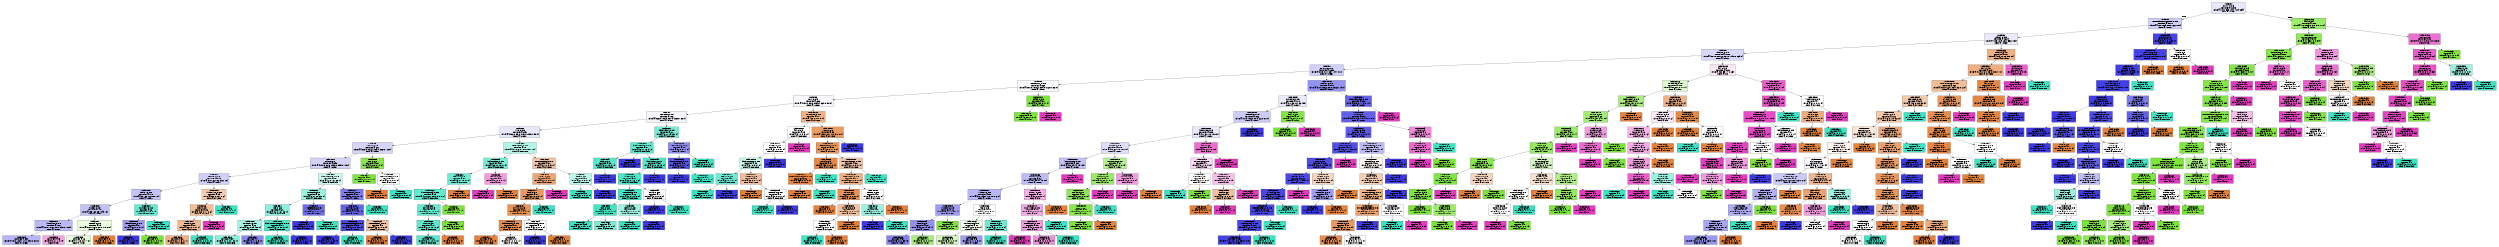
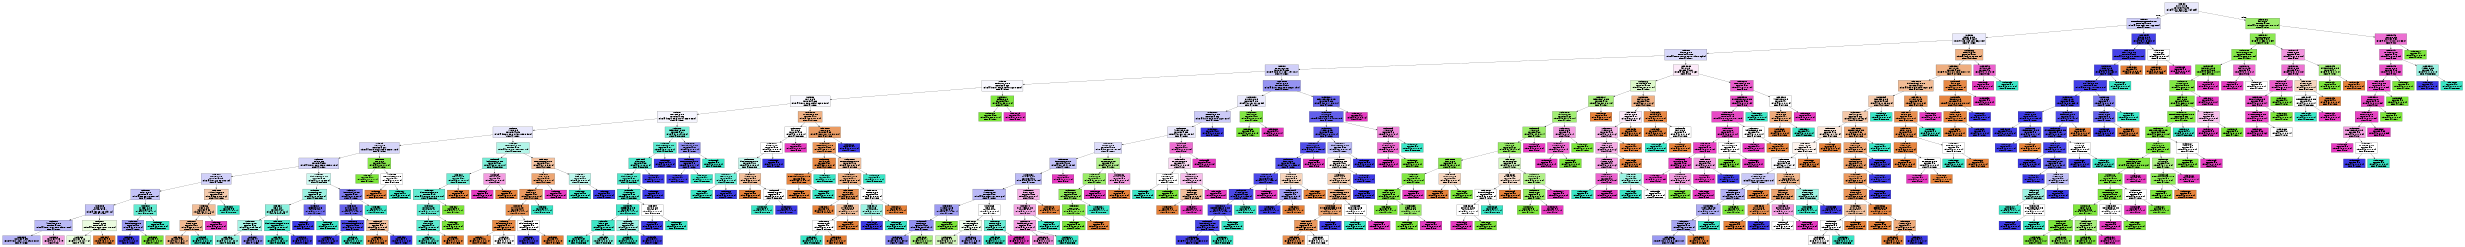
node "node #480": text "coffee = 24" -> "samples = 24"
edge "node #88" -> "node #90": now "node #89" -> "node #90"
node "node #187": removed
